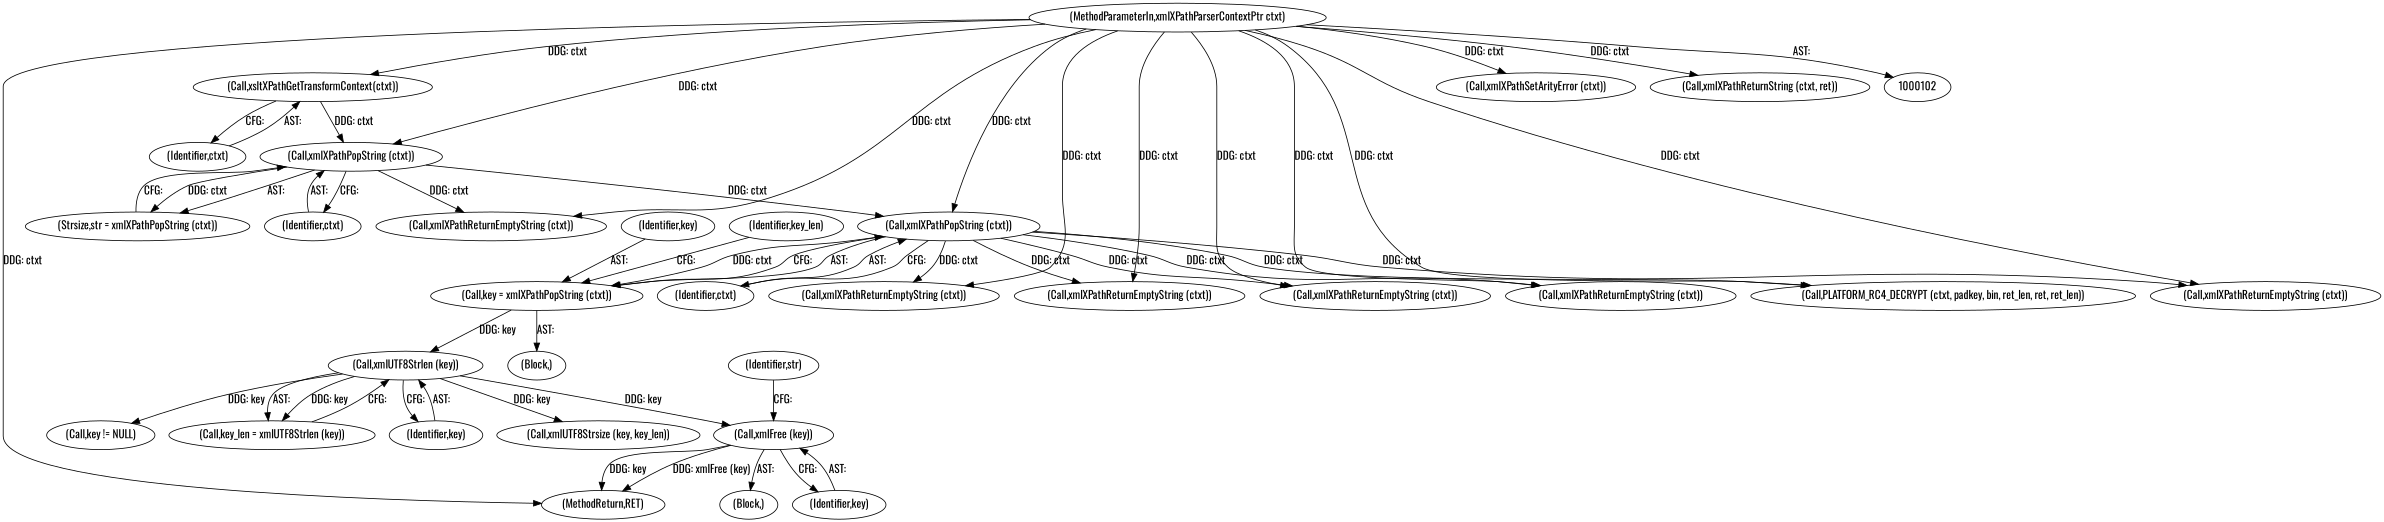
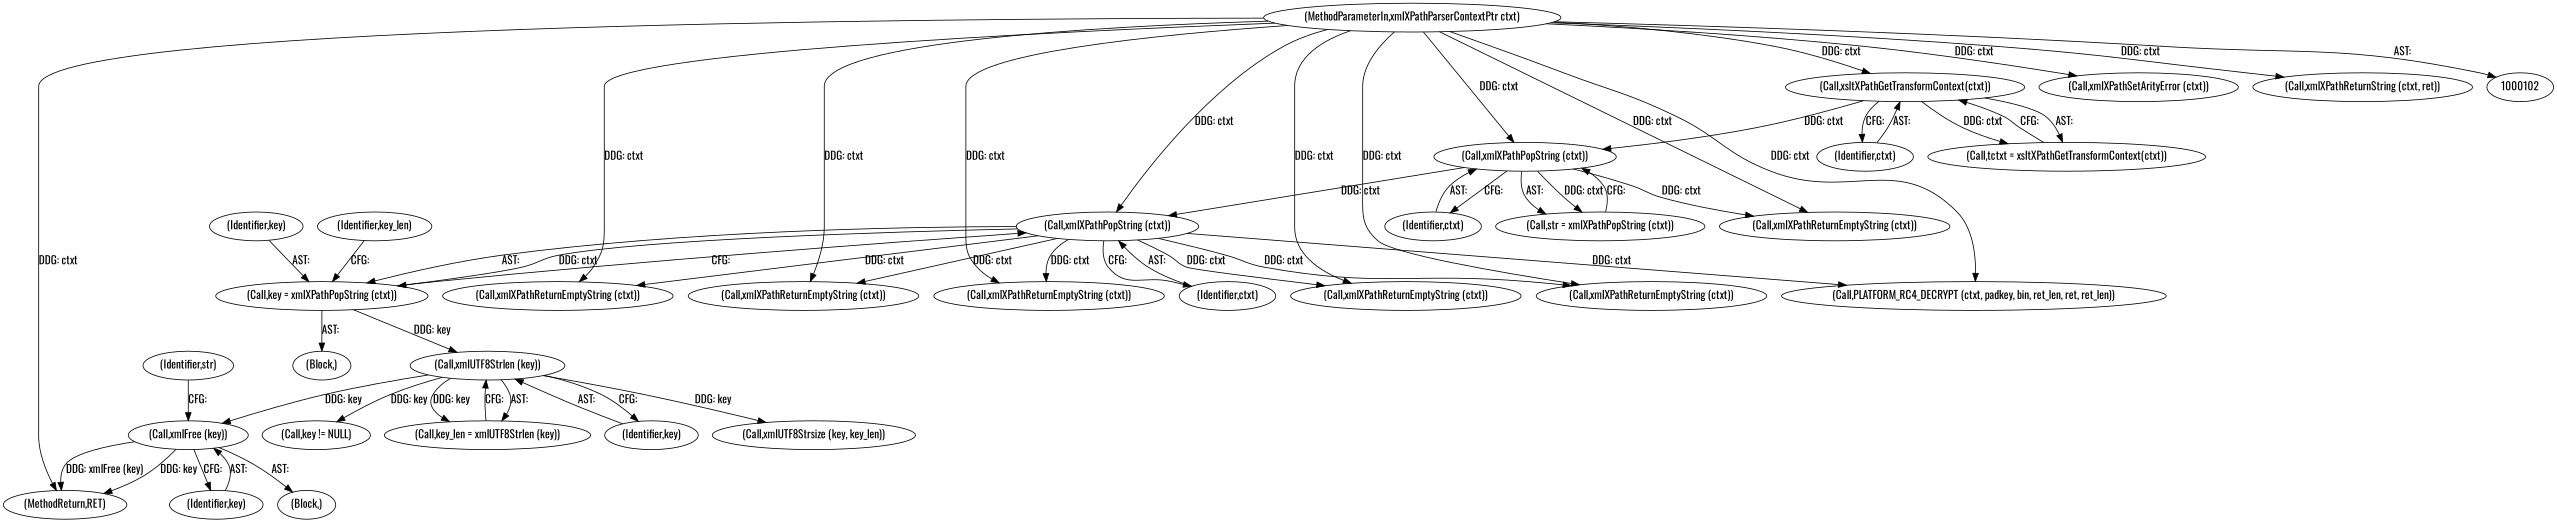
node "(Call,tctxt = xsltXPathGetTransformContext(ctxt))": added
node "(Strsize,str = xmlXPathPopString (ctxt))": label "(Strsize,str = xmlXPathPopString (ctxt))" -> "(Call,str = xmlXPathPopString (ctxt))"
